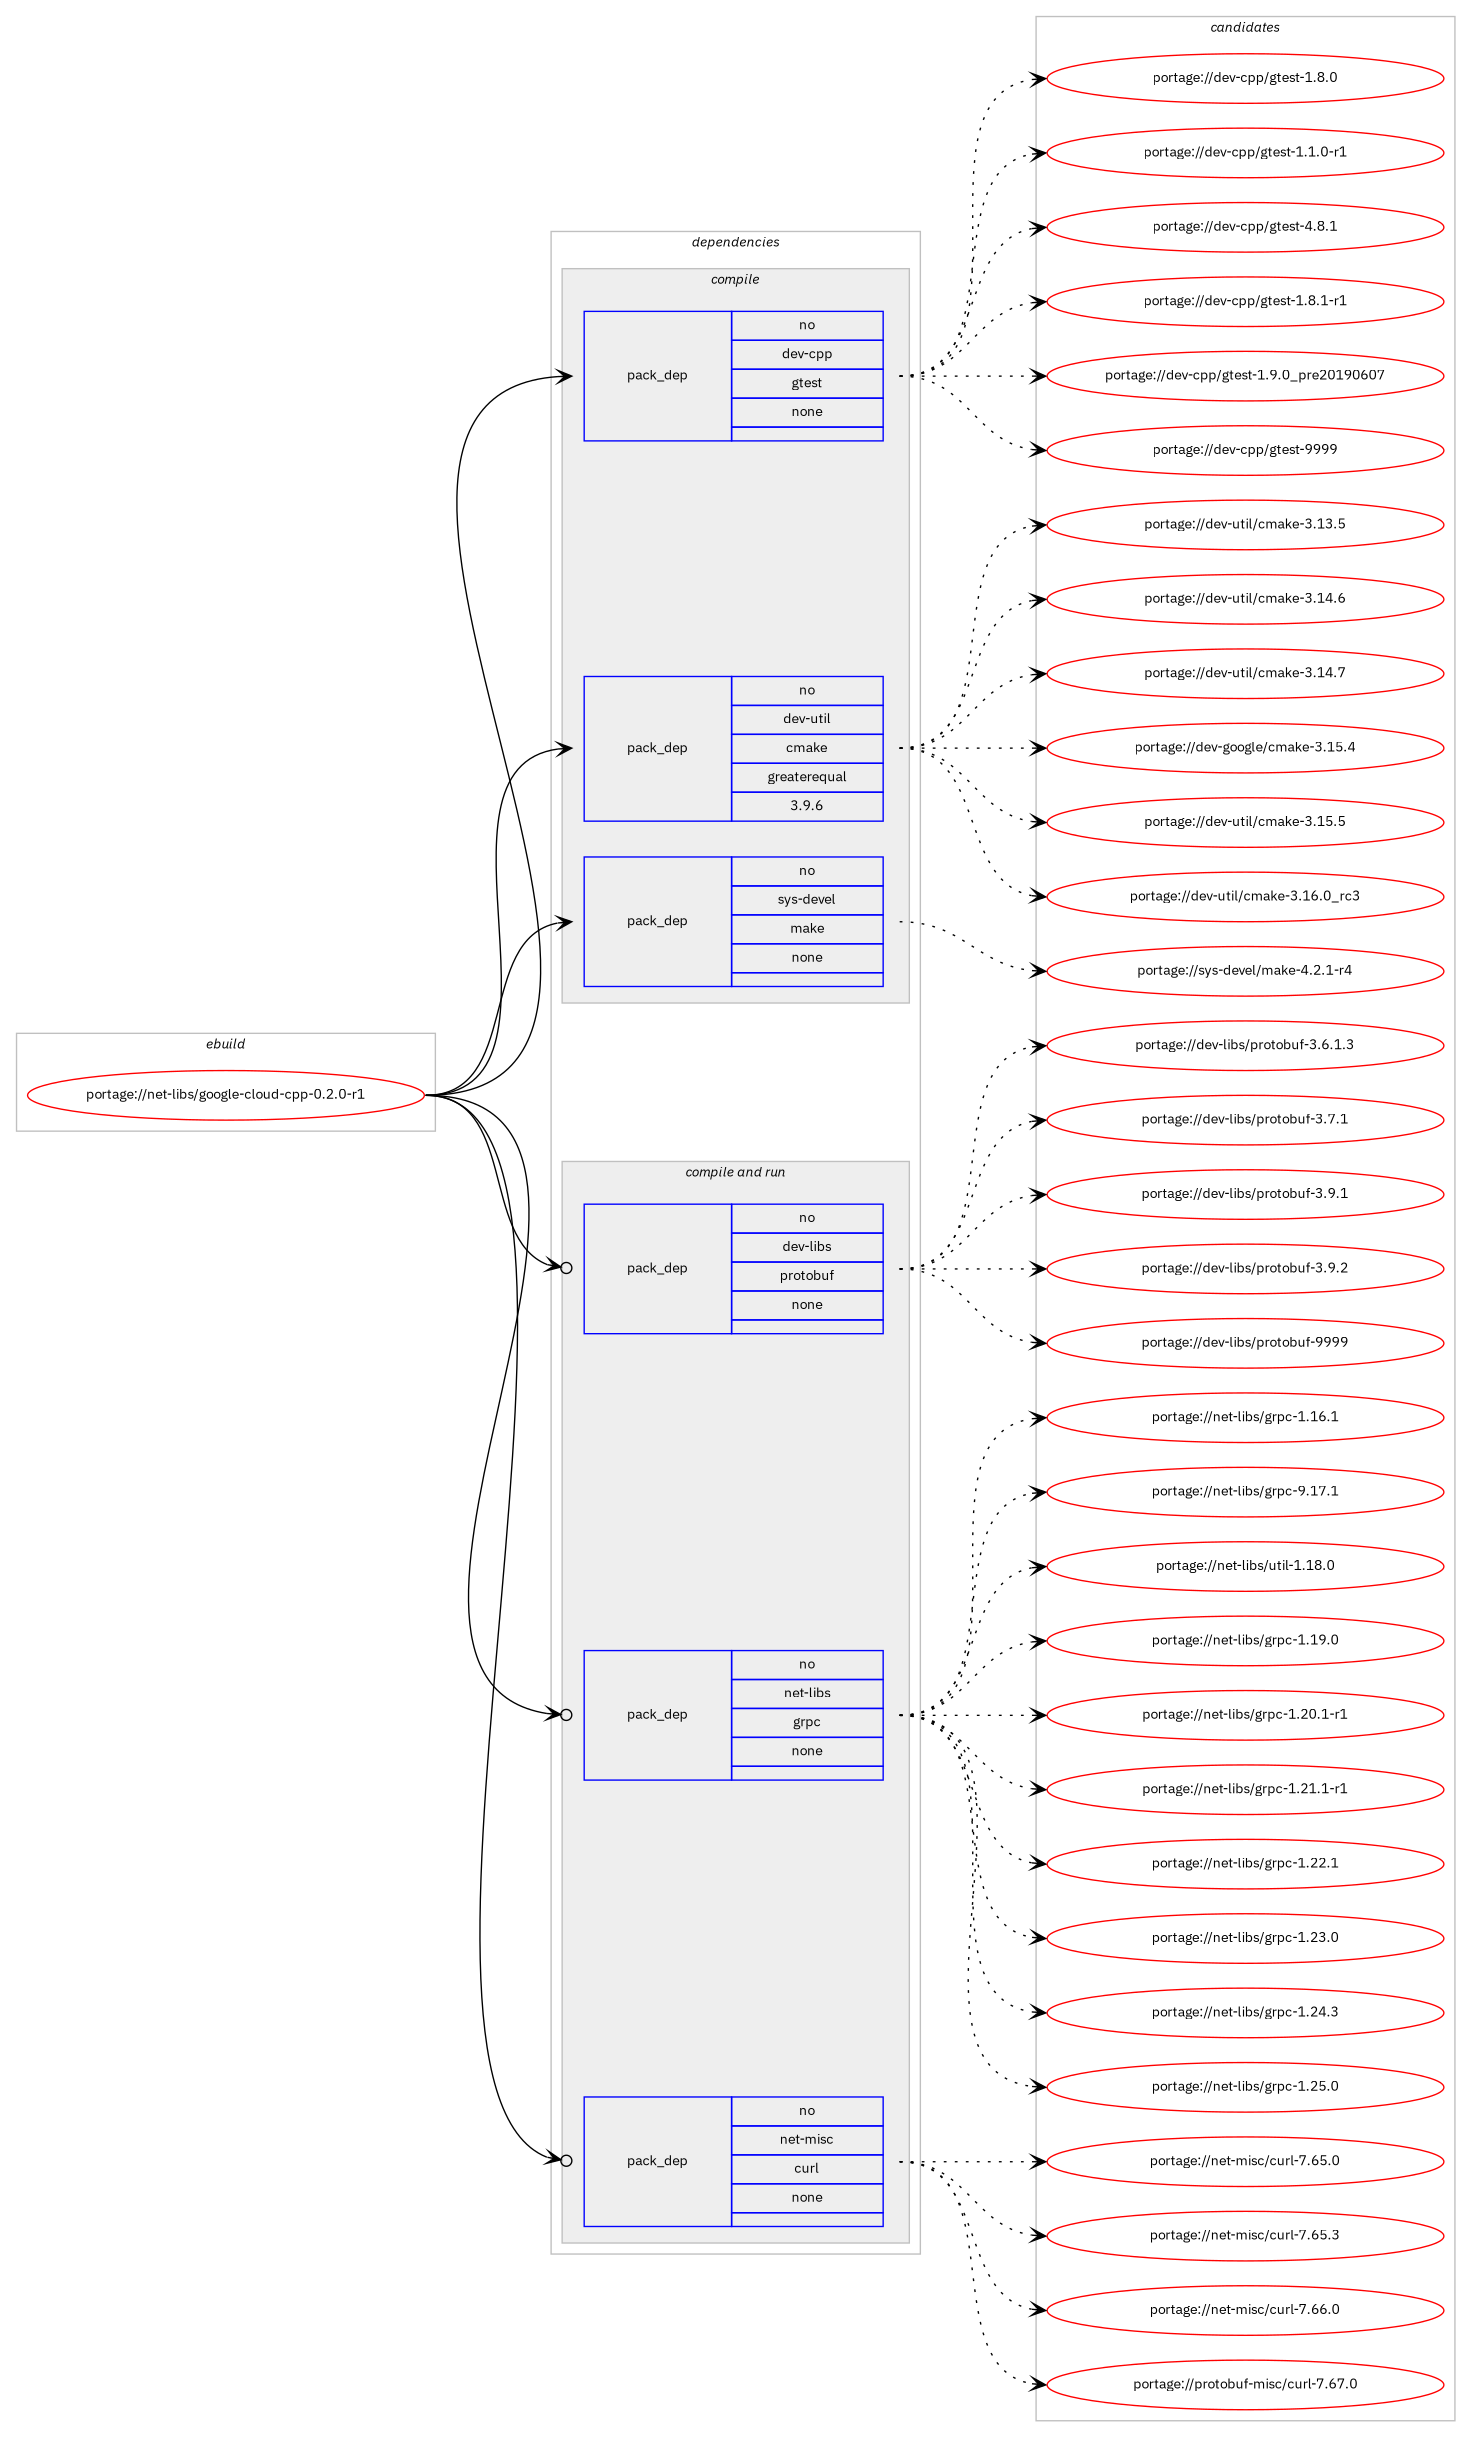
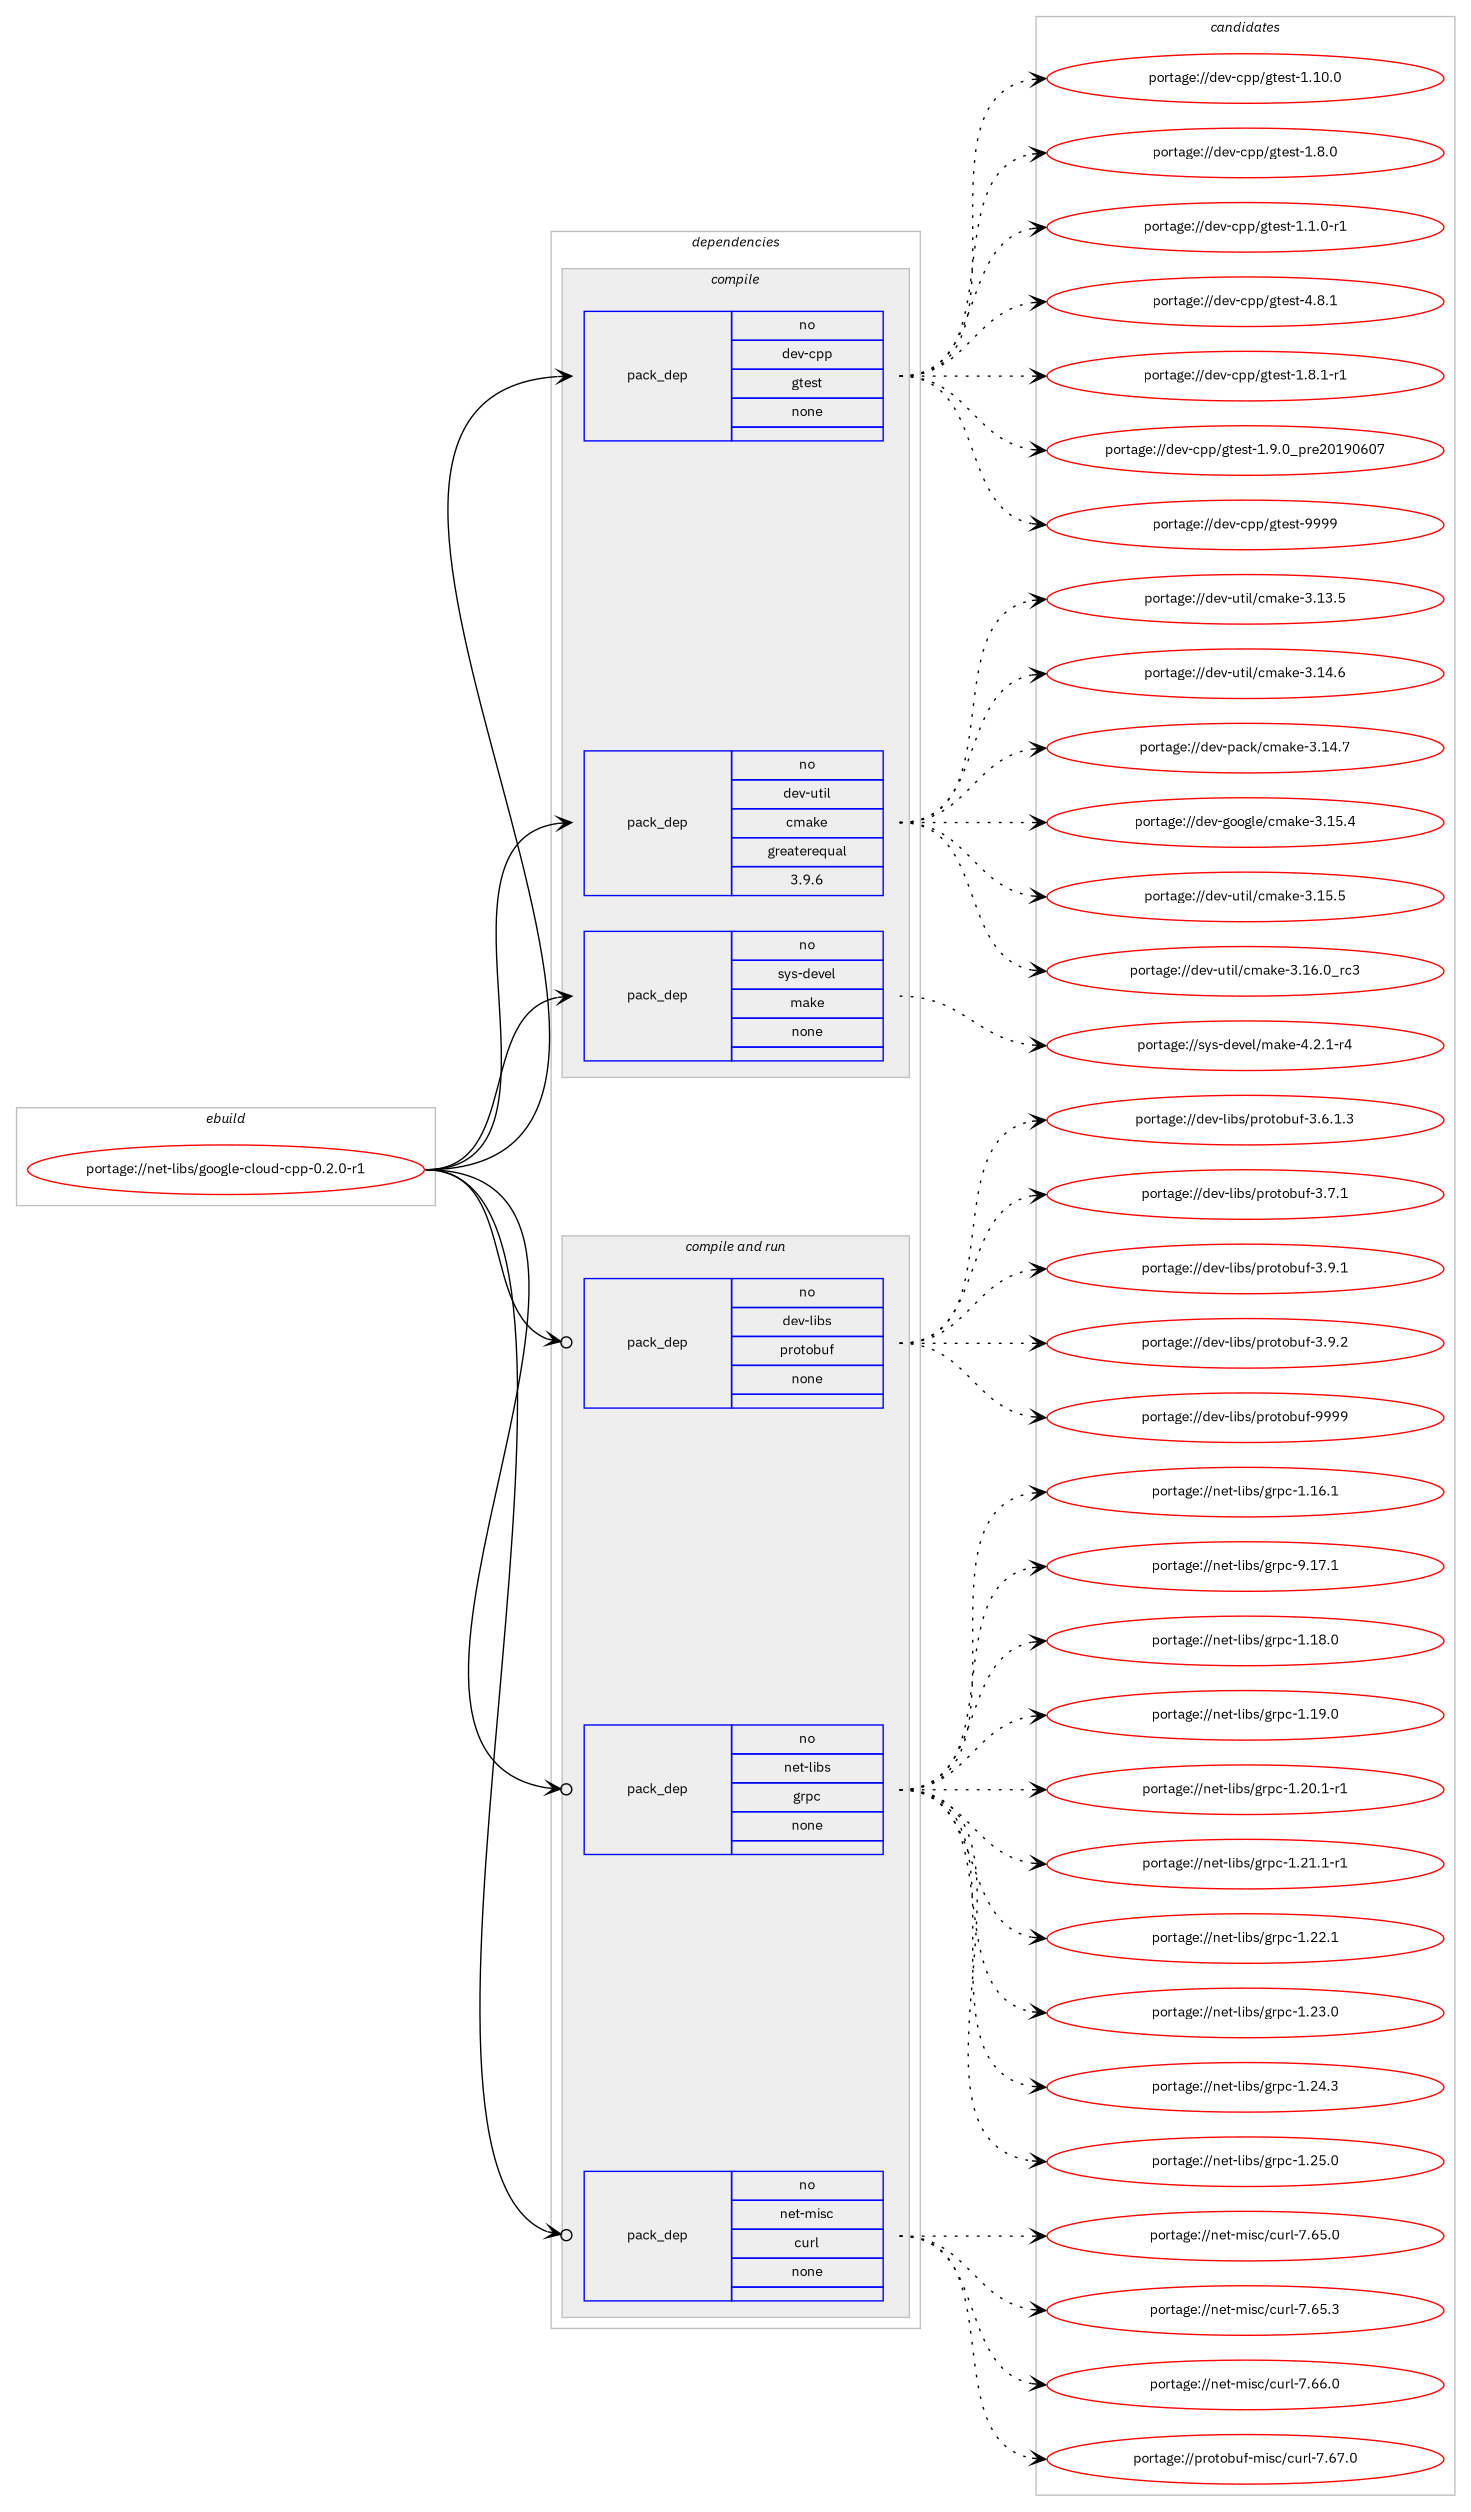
node "portage://dev-cpp/gtest-1.10.0": added
node "portage://dev-util/cmake-3.14.7": label "portage://dev-util/cmake-3.14.7" -> "portage://dev-pack/cmake-3.14.7"
node "portage://net-libs/util-1.18.0": label "portage://net-libs/util-1.18.0" -> "portage://net-libs/grpc-1.18.0"
